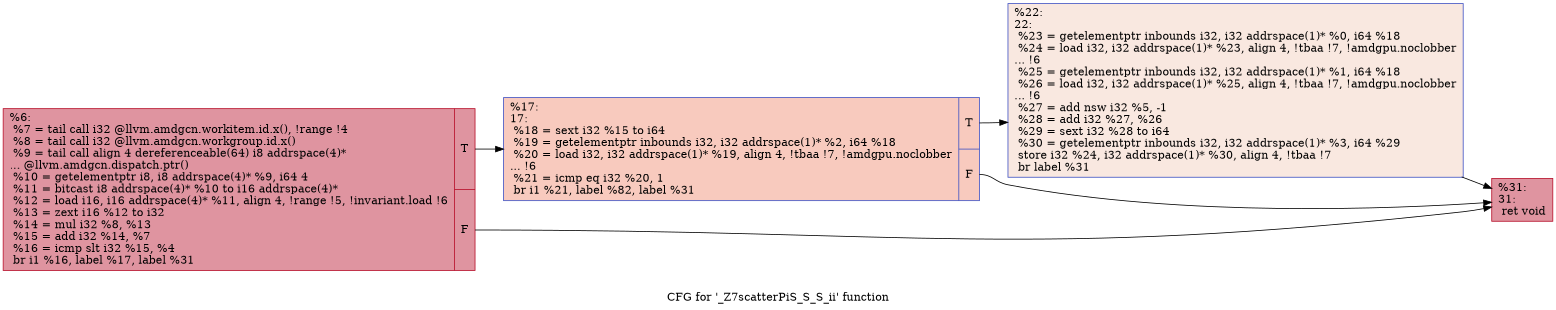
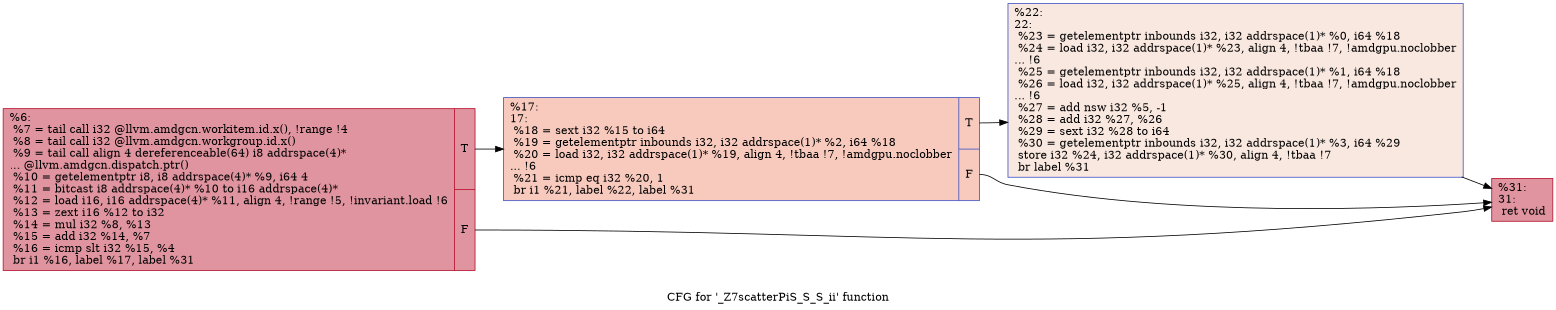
node "%17:": text "br i1 %21, label %82, label %31" -> "br i1 %21, label %22, label %31"
